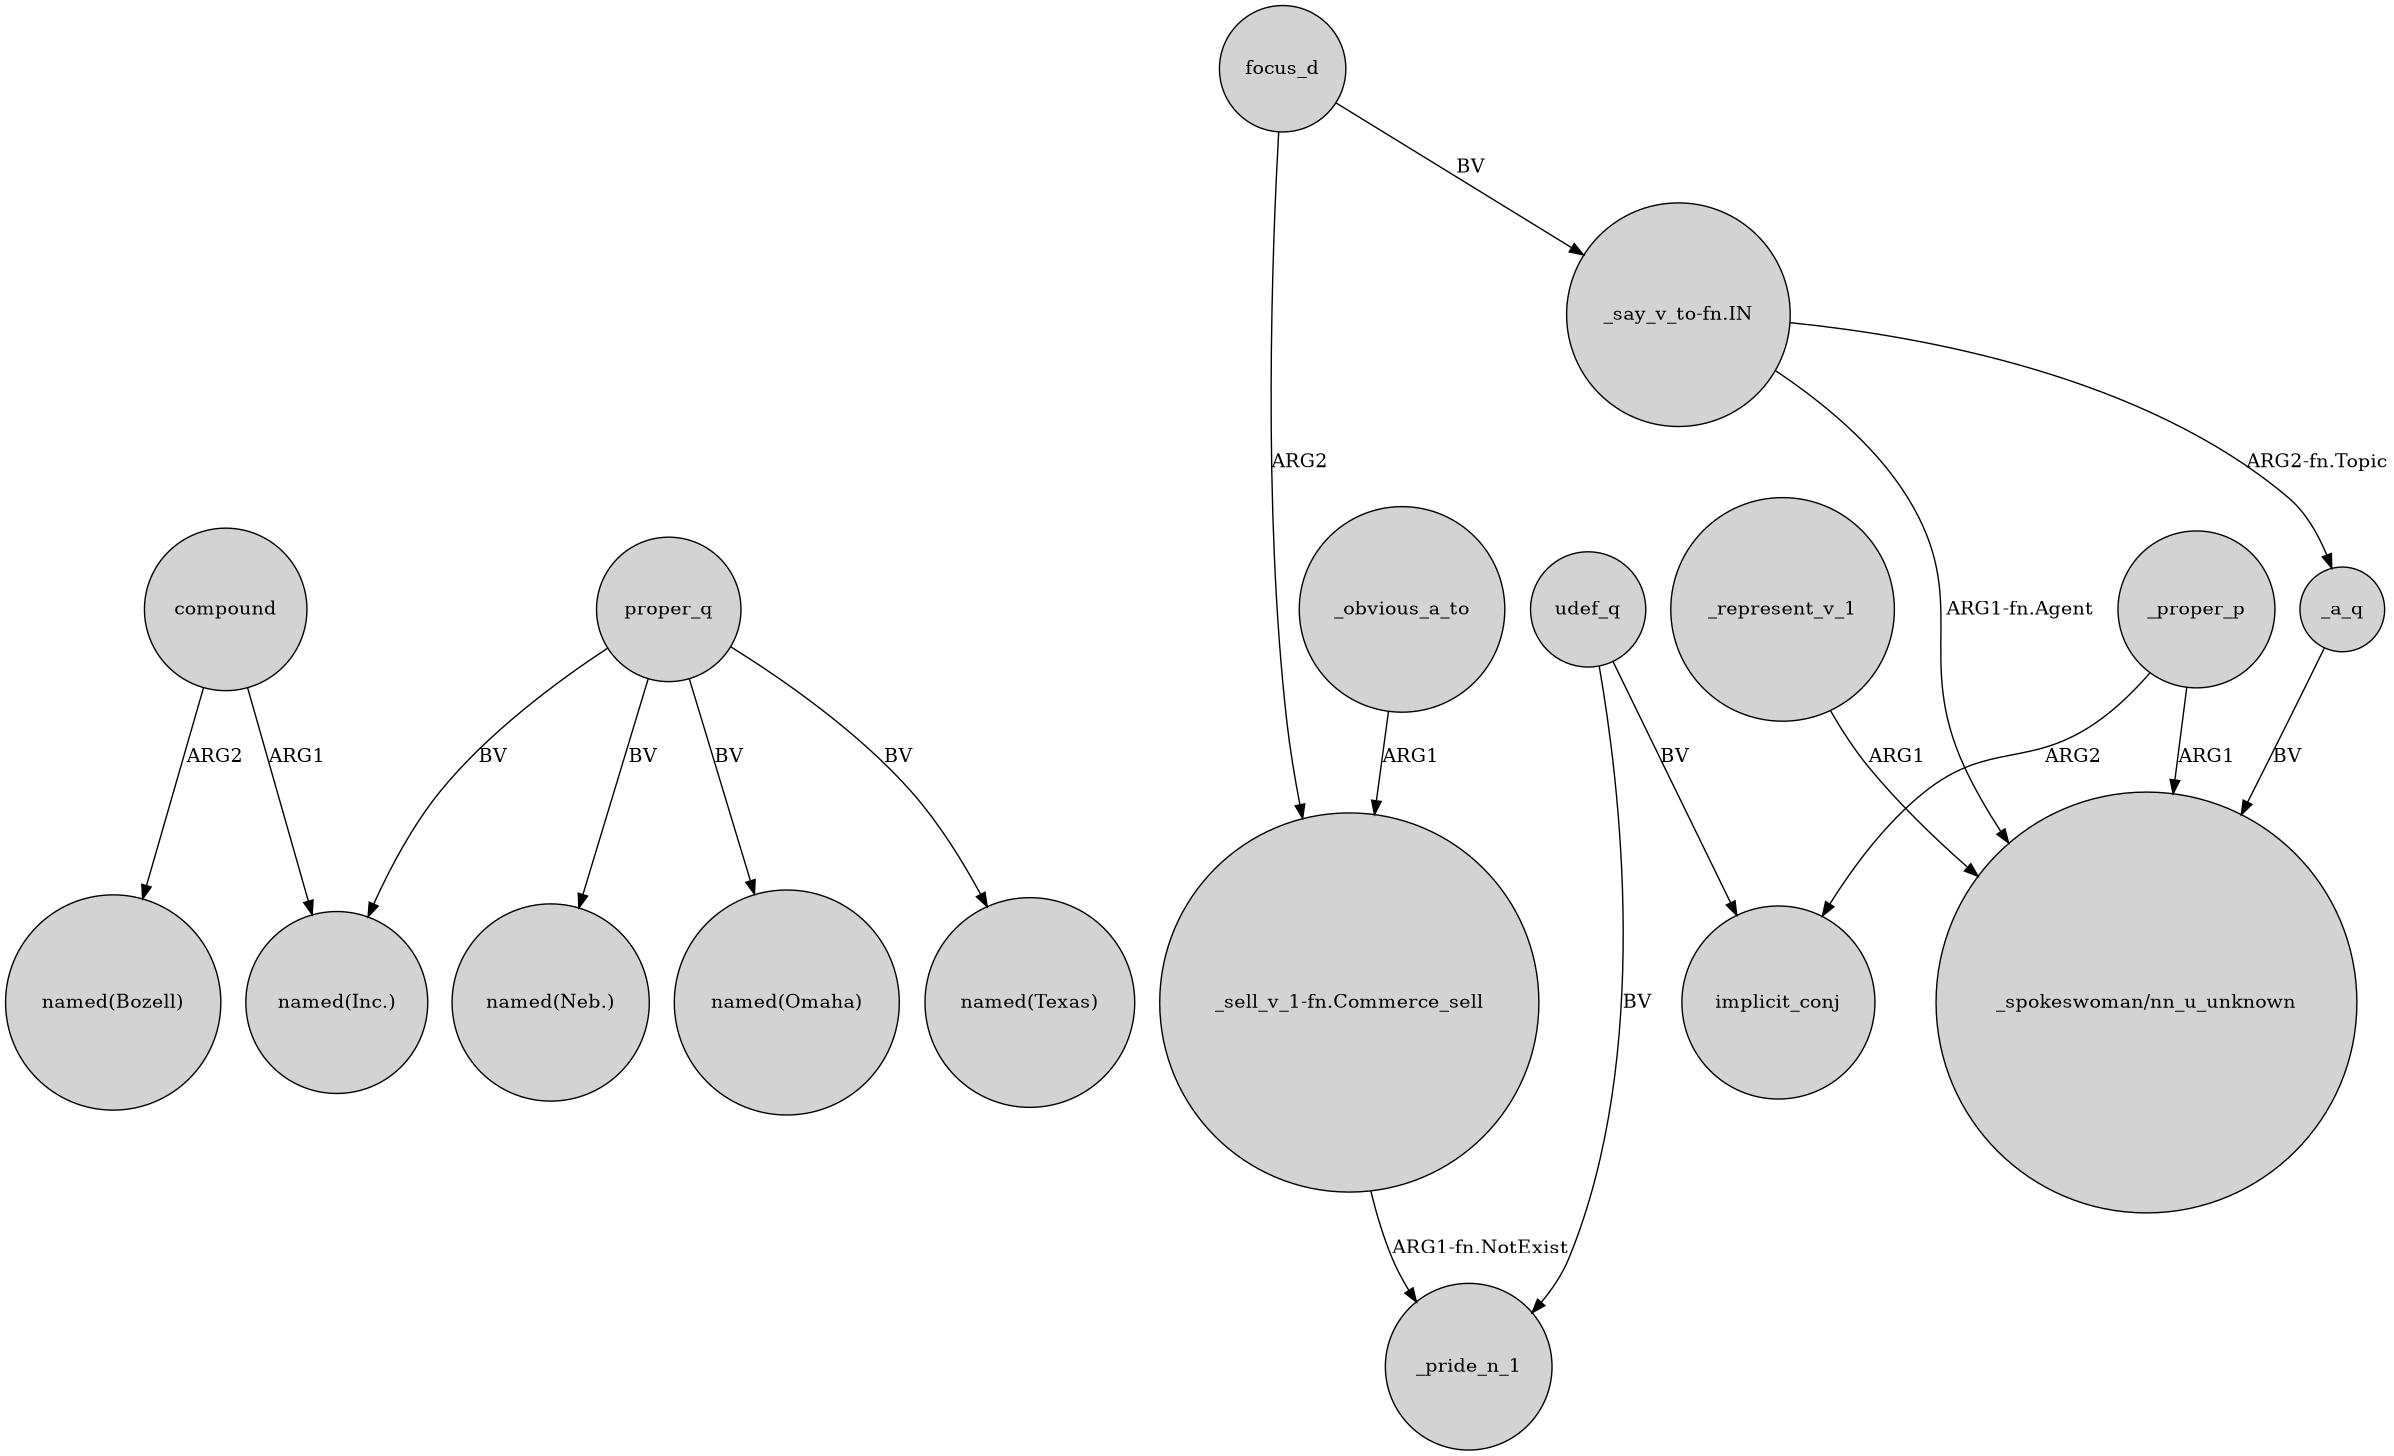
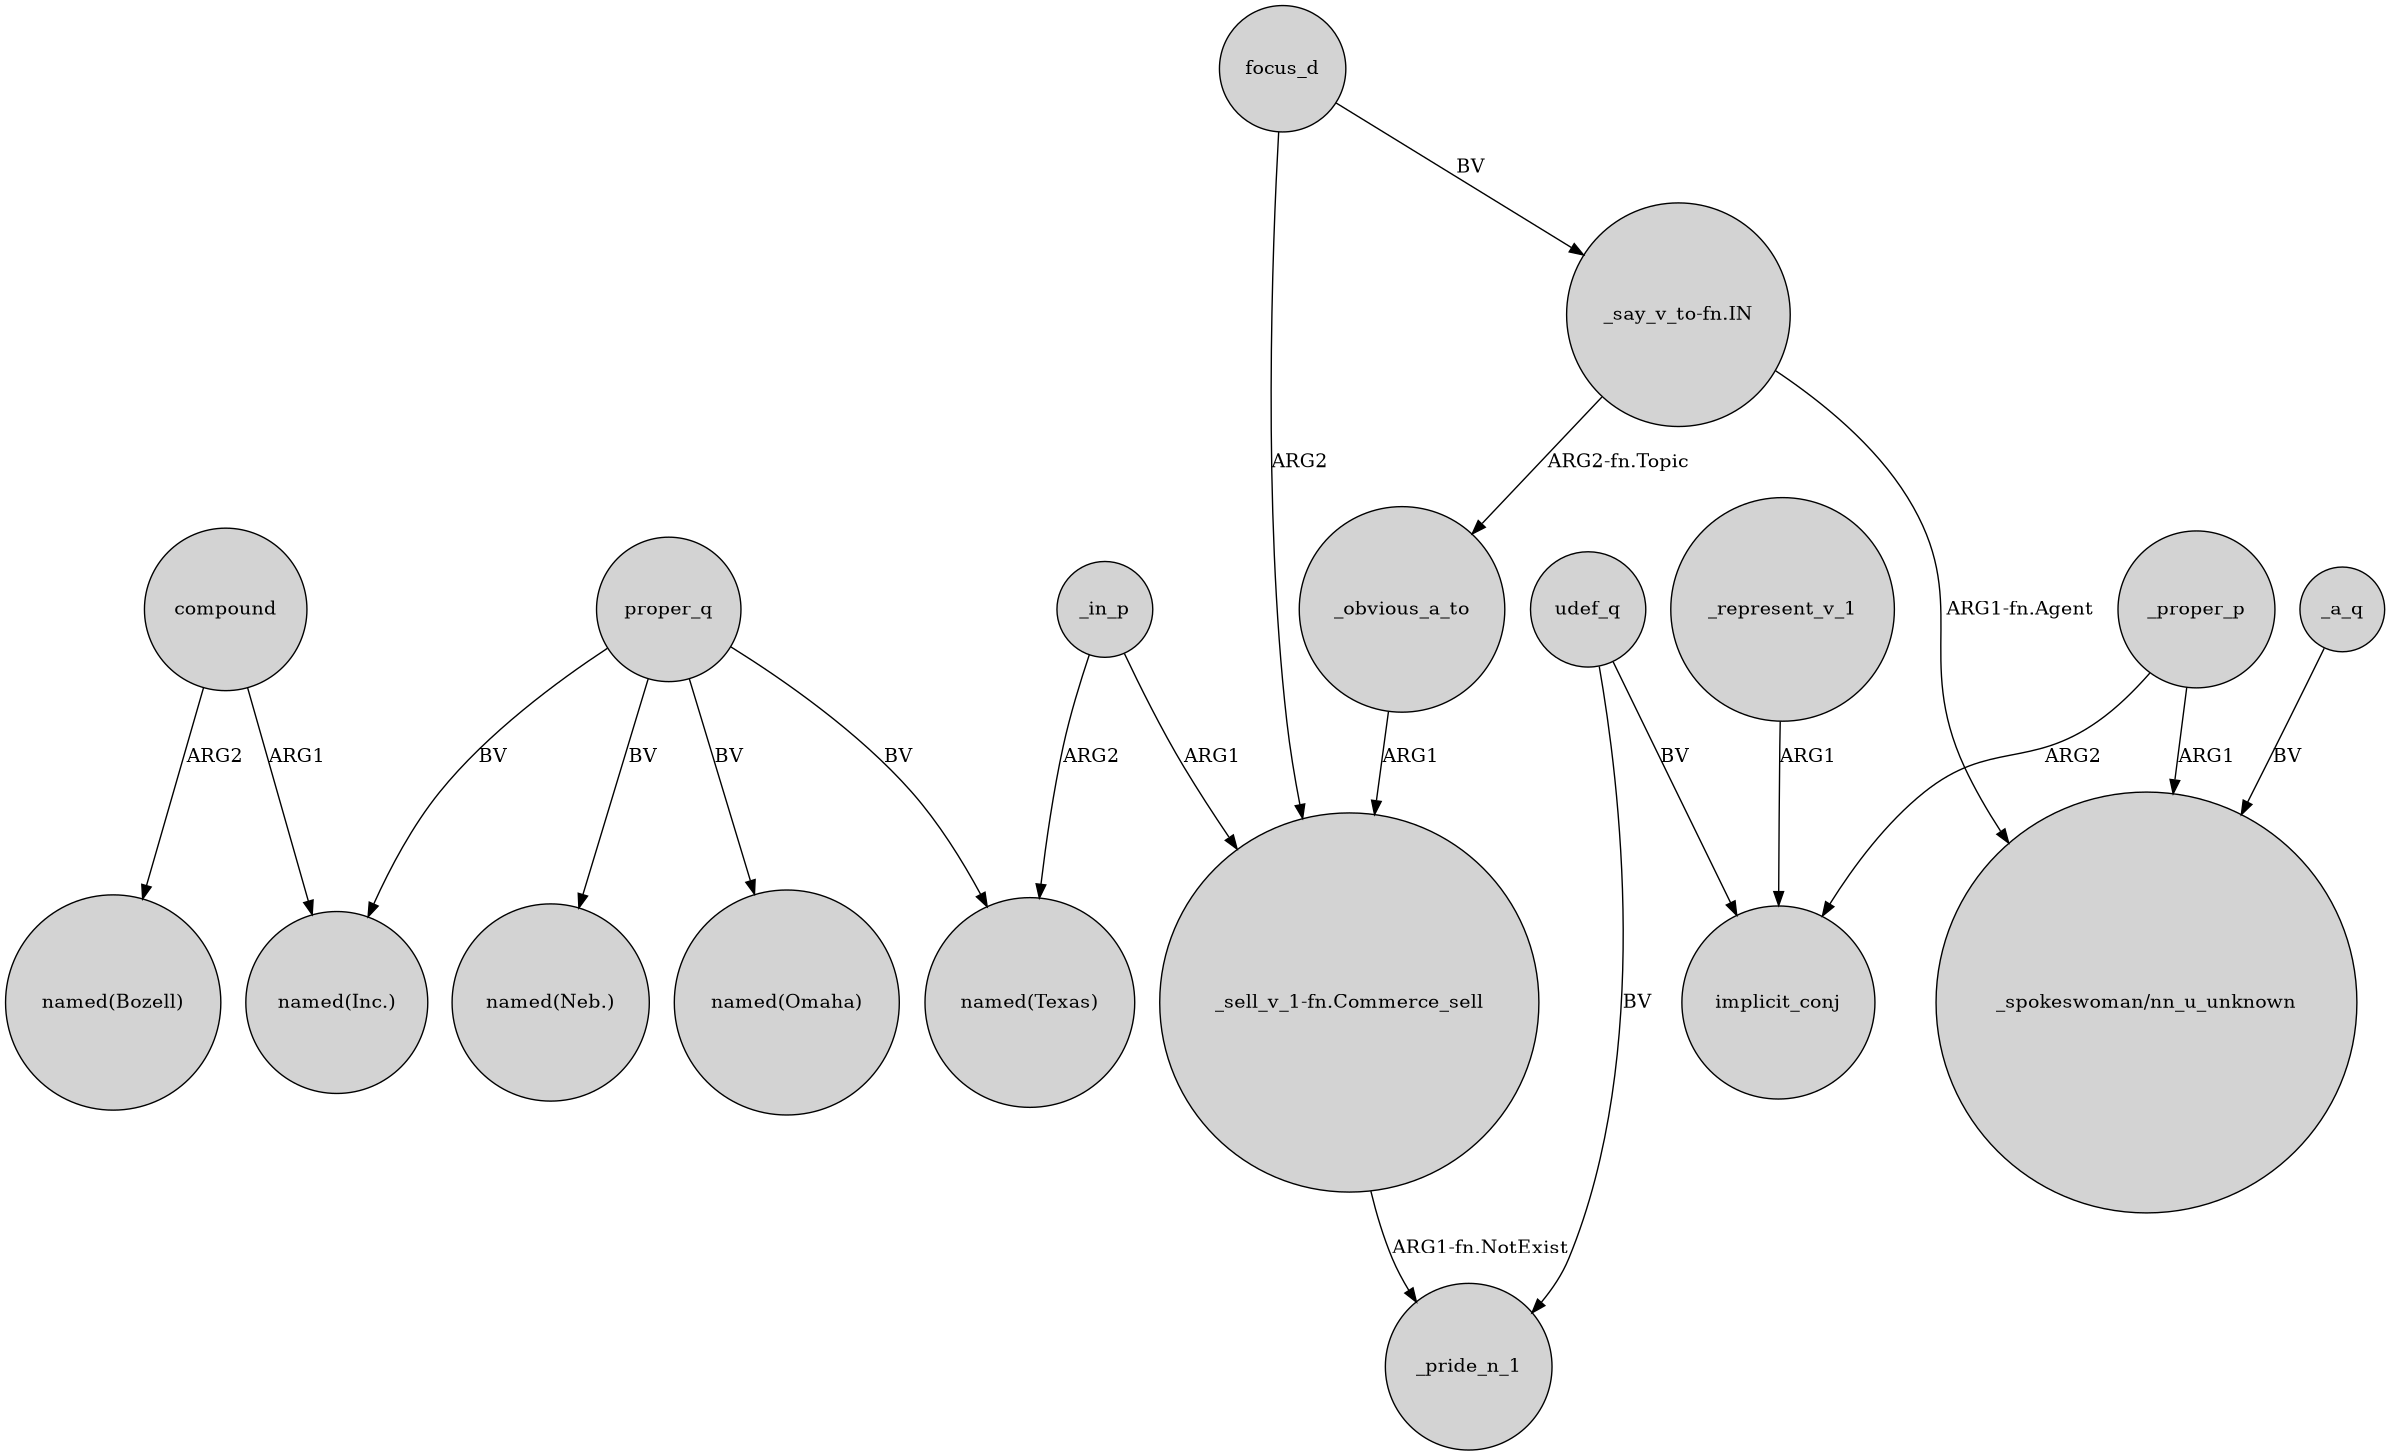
edge "_say_v_to-fn.IN" -> "_a_q": now "_say_v_to-fn.IN" -> "_obvious_a_to"
node "_in_p": added
edge "_represent_v_1" -> "_spokeswoman/nn_u_unknown": now "_represent_v_1" -> "implicit_conj"
